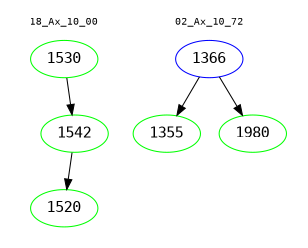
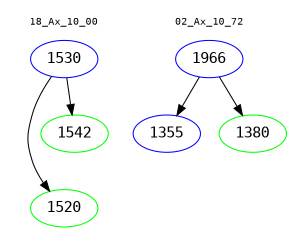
node "1530": color green -> blue
node "1366": label "1366" -> "1966"
node "1355": color green -> blue
node "1980": label "1980" -> "1380"
edge "1542" -> "1520": now "1530" -> "1520"
